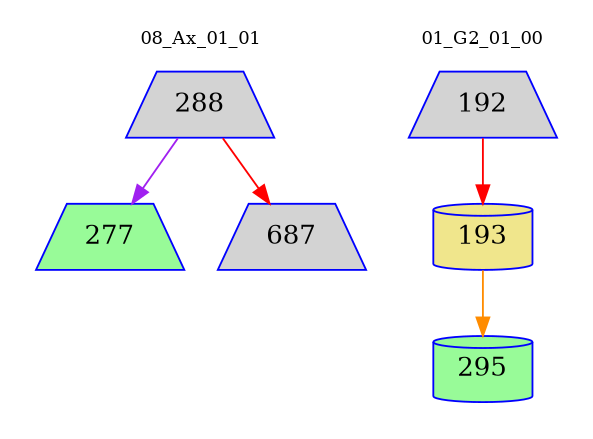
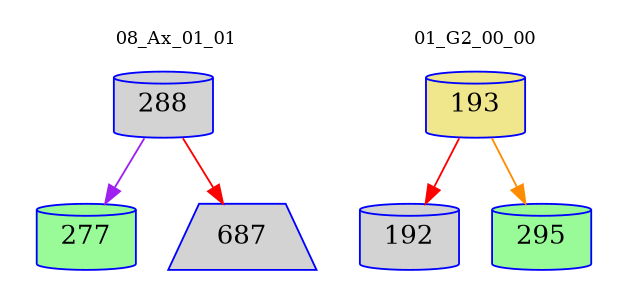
cluster "01_G2_01_00": label "01_G2_01_00" -> "01_G2_00_00"
node "288": shape trapezium -> cylinder
node "192": shape trapezium -> cylinder
edge "192" -> "193": reversed
node "277": shape trapezium -> cylinder
